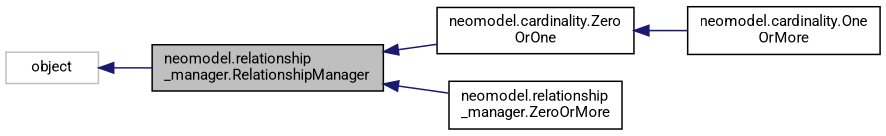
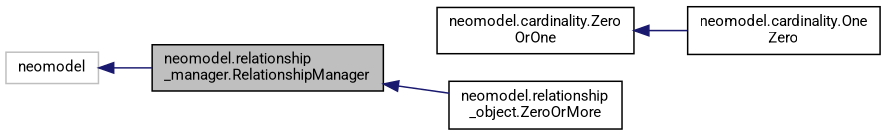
node "neomodel.cardinality.One OrMore": label "neomodel.cardinality.One OrMore" -> "neomodel.cardinality.One Zero"
edge "neomodel.cardinality.Zero OrOne" -> "neomodel.relationship _manager.RelationshipManager": removed
node "object": label "object" -> "neomodel"
node "neomodel.relationship _manager.ZeroOrMore": label "neomodel.relationship _manager.ZeroOrMore" -> "neomodel.relationship _object.ZeroOrMore"
